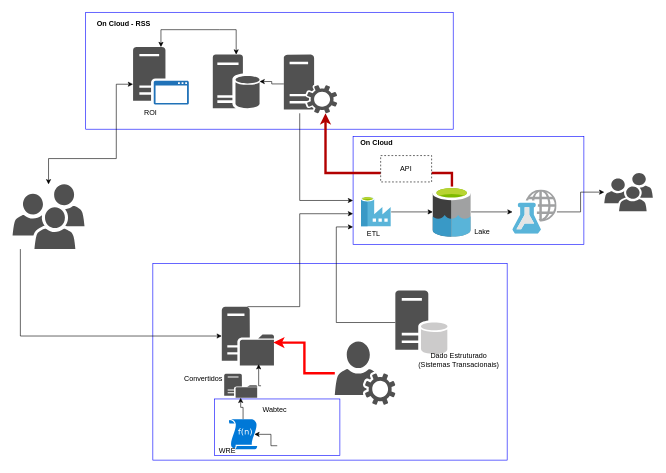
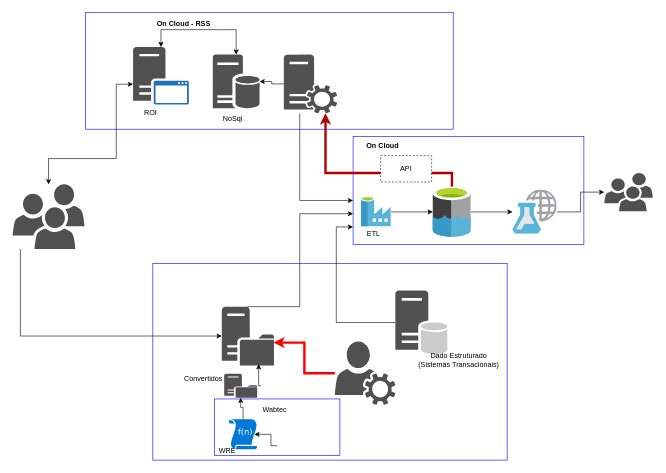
node "On Cloud - RSS": moved (123, 24) -> (183, 24)
node "NoSql": added
node "On Cloud": moved (376, 143) -> (382, 146)
node "Lake": removed
